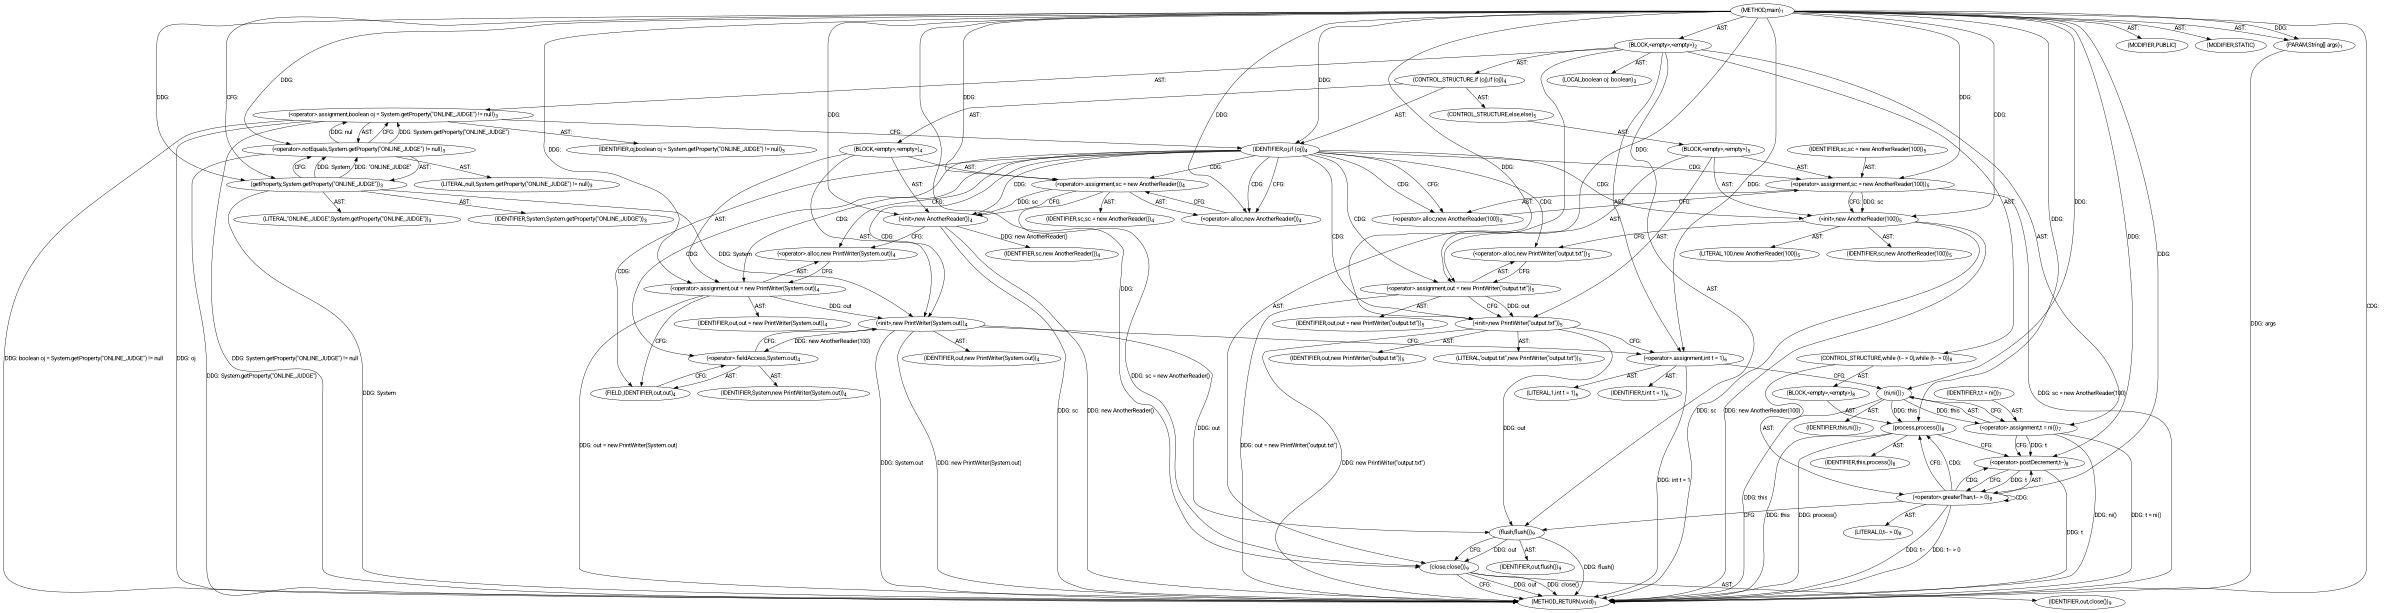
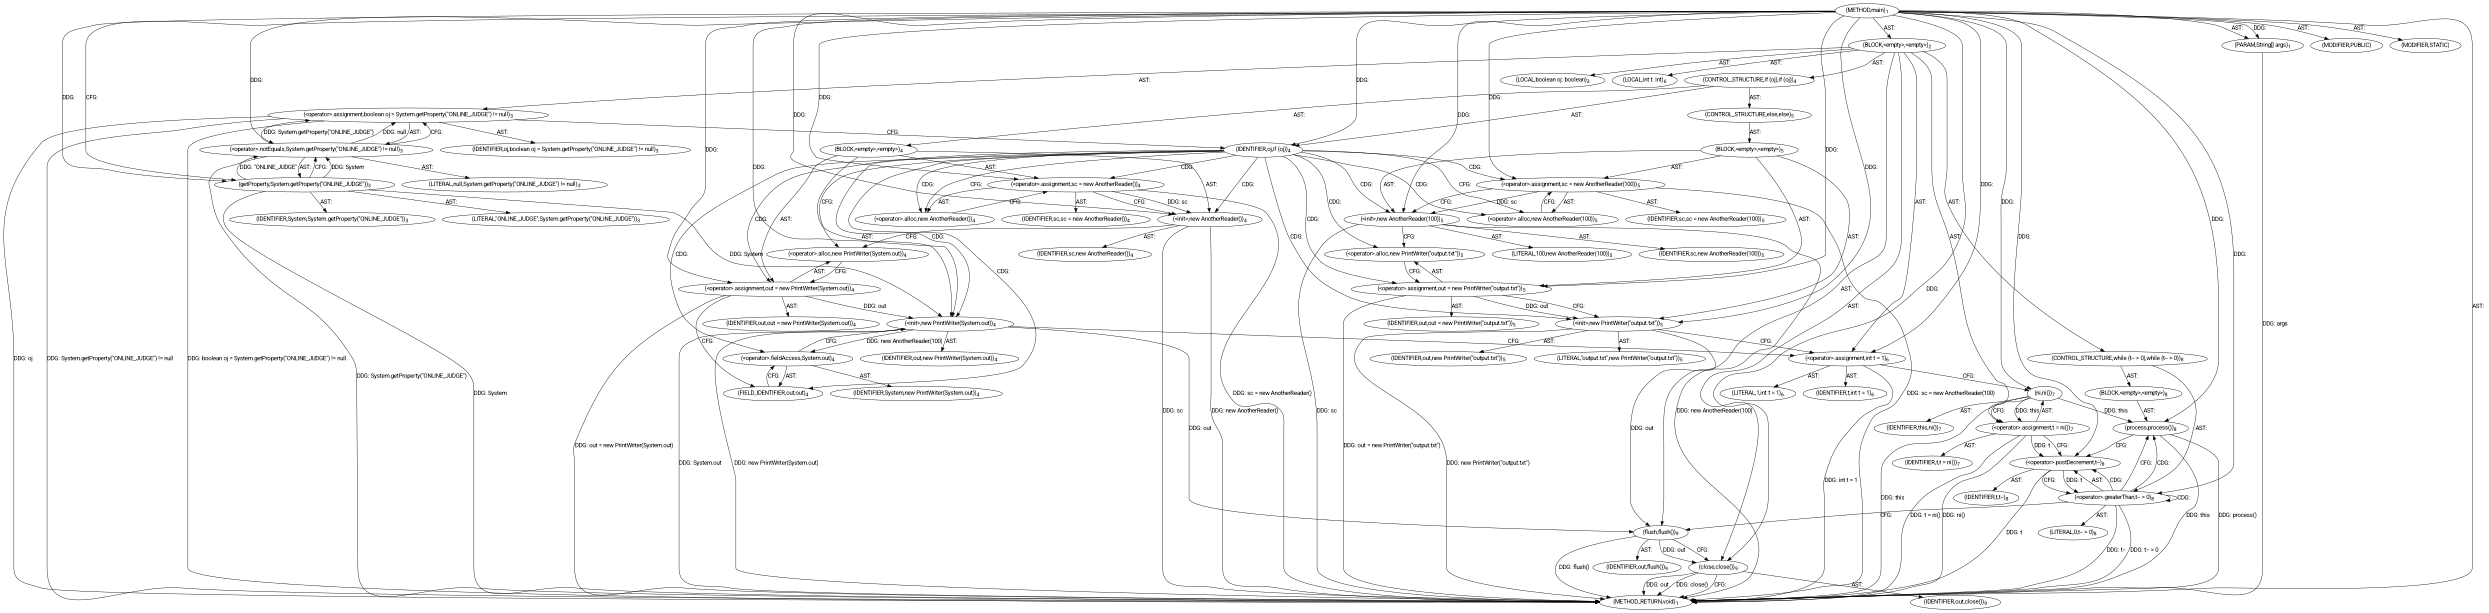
edge "(METHOD,main)" -> "(<operator>.alloc,new AnotherReader())": now "(METHOD,main)" -> "(<init>,new PrintWriter(System.out))"
node "(LOCAL,int t: int)": added
edge "(IDENTIFIER,sc,sc = new AnotherReader(100))" -> "(<operator>.assignment,sc = new AnotherReader(100))": reversed
edge "(<init>,new AnotherReader())" -> "(IDENTIFIER,sc,new AnotherReader())": label "DDG: new AnotherReader()" -> "AST: "
edge "(METHOD,main)" -> "(METHOD_RETURN,void)": label "CDG: " -> "AST: "
edge "(<operator>.assignment,sc = new AnotherReader())" -> "(close,close())": now "(<operator>.assignment,sc = new AnotherReader())" -> "(METHOD_RETURN,void)"
edge "(IDENTIFIER,t,t = ni())" -> "(<operator>.assignment,t = ni())": reversed
node "(IDENTIFIER,this,process())": removed
node "(IDENTIFIER,t,t--)": added
